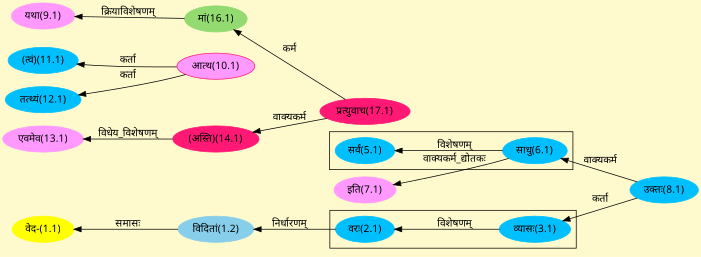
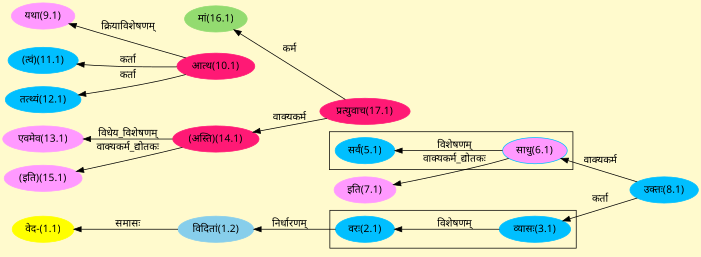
edge "मां(16.1)" -> "यथा(9.1)": now "आत्थ(10.1)" -> "यथा(9.1)"
node "आत्थ(10.1)": fillcolor #ff99ff -> #ff1975
node "साधु(6.1)": fillcolor #00bfff -> #ff99ff
node "(इति)(15.1)": added
